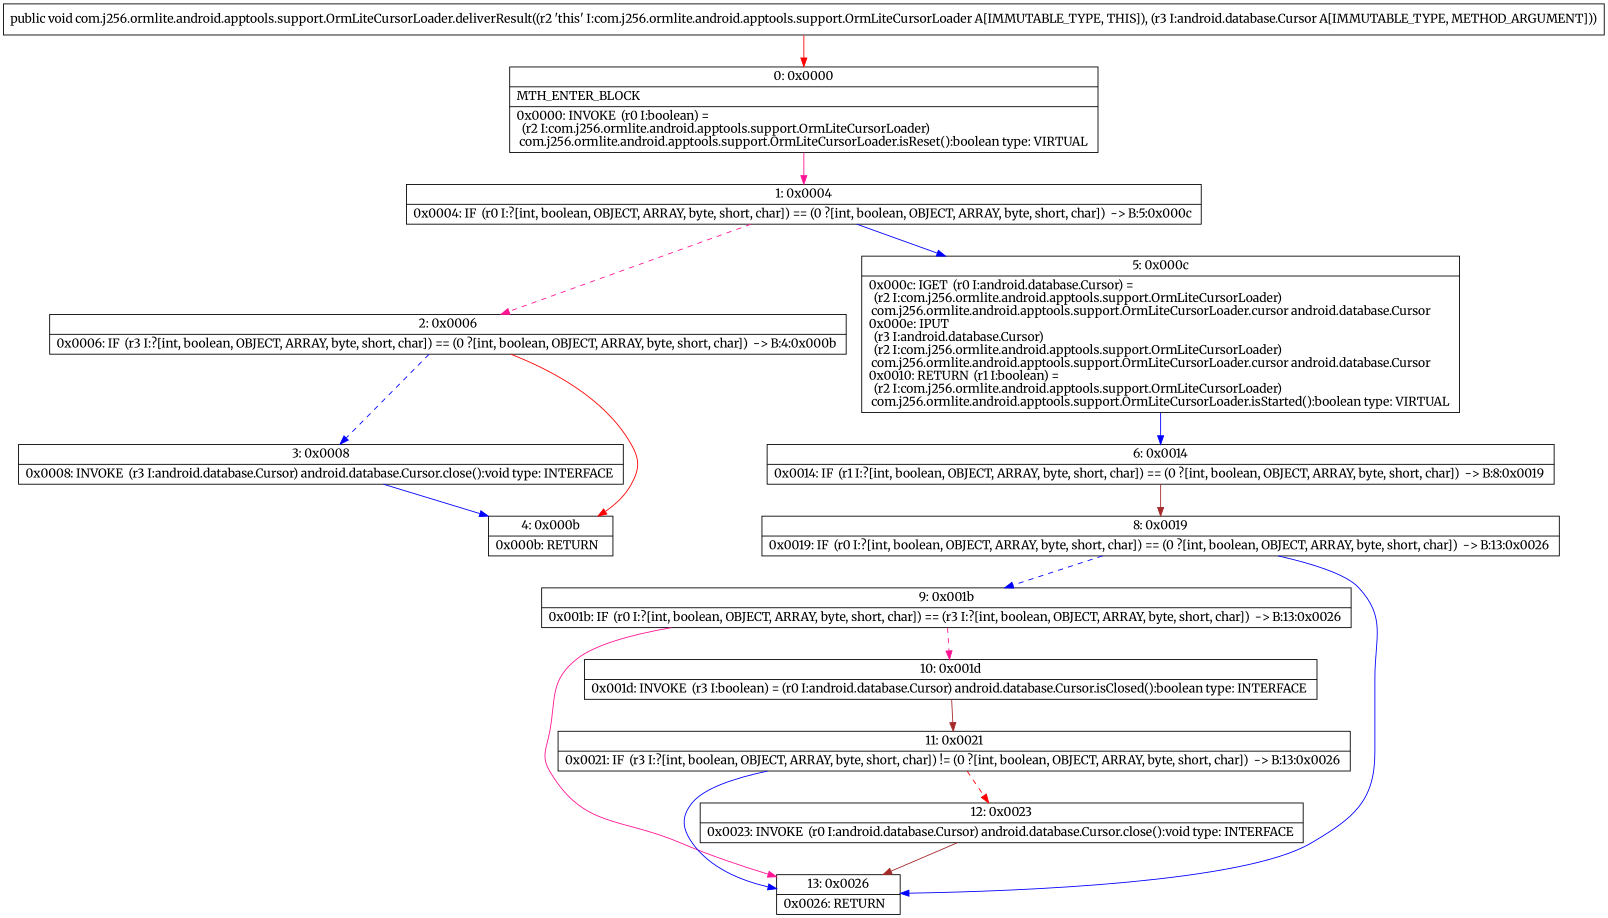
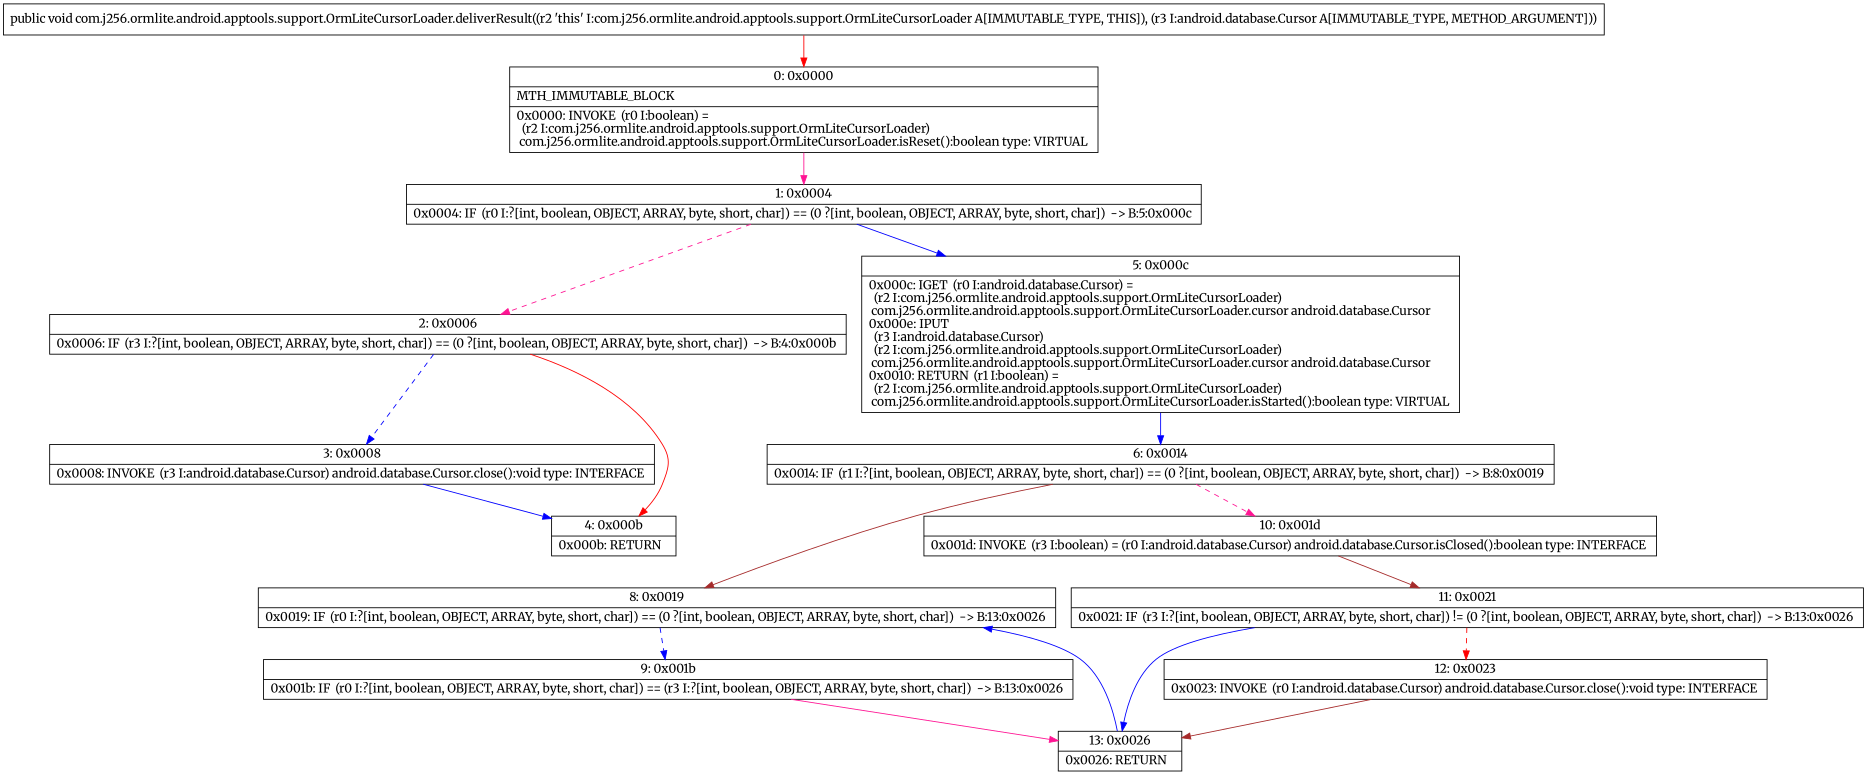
node "0: 0x0000": text "MTH_ENTER_BLOCK" -> "MTH_IMMUTABLE_BLOCK"
edge "9: 0x001b" -> "10: 0x001d": now "6: 0x0014" -> "10: 0x001d"
edge "8: 0x0019" -> "13: 0x0026": reversed
